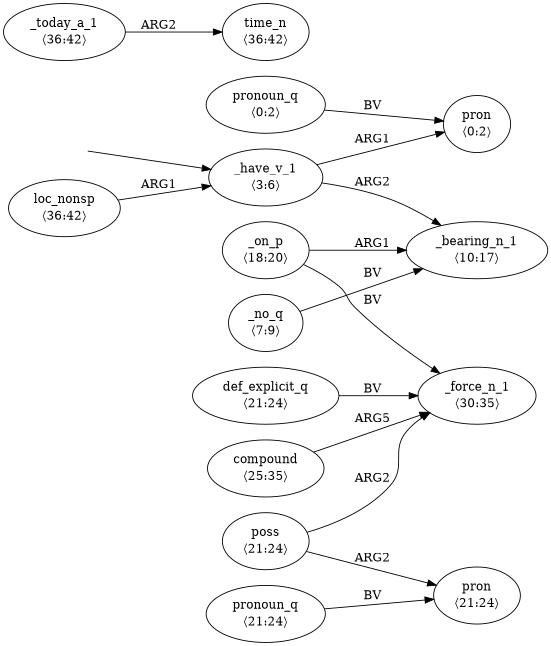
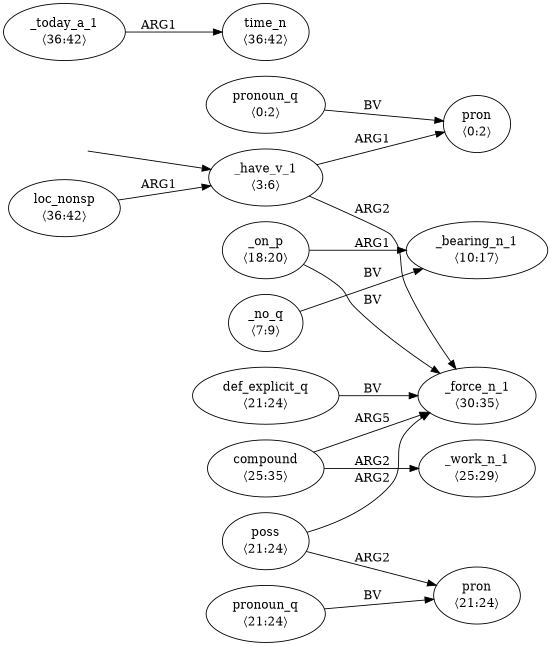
edge "_today_a_1" -> "time_n": label "ARG2" -> "ARG1"
edge "_have_v_1" -> "_bearing_n_1": now "_have_v_1" -> "_force_n_1"
node "_work_n_1": added
